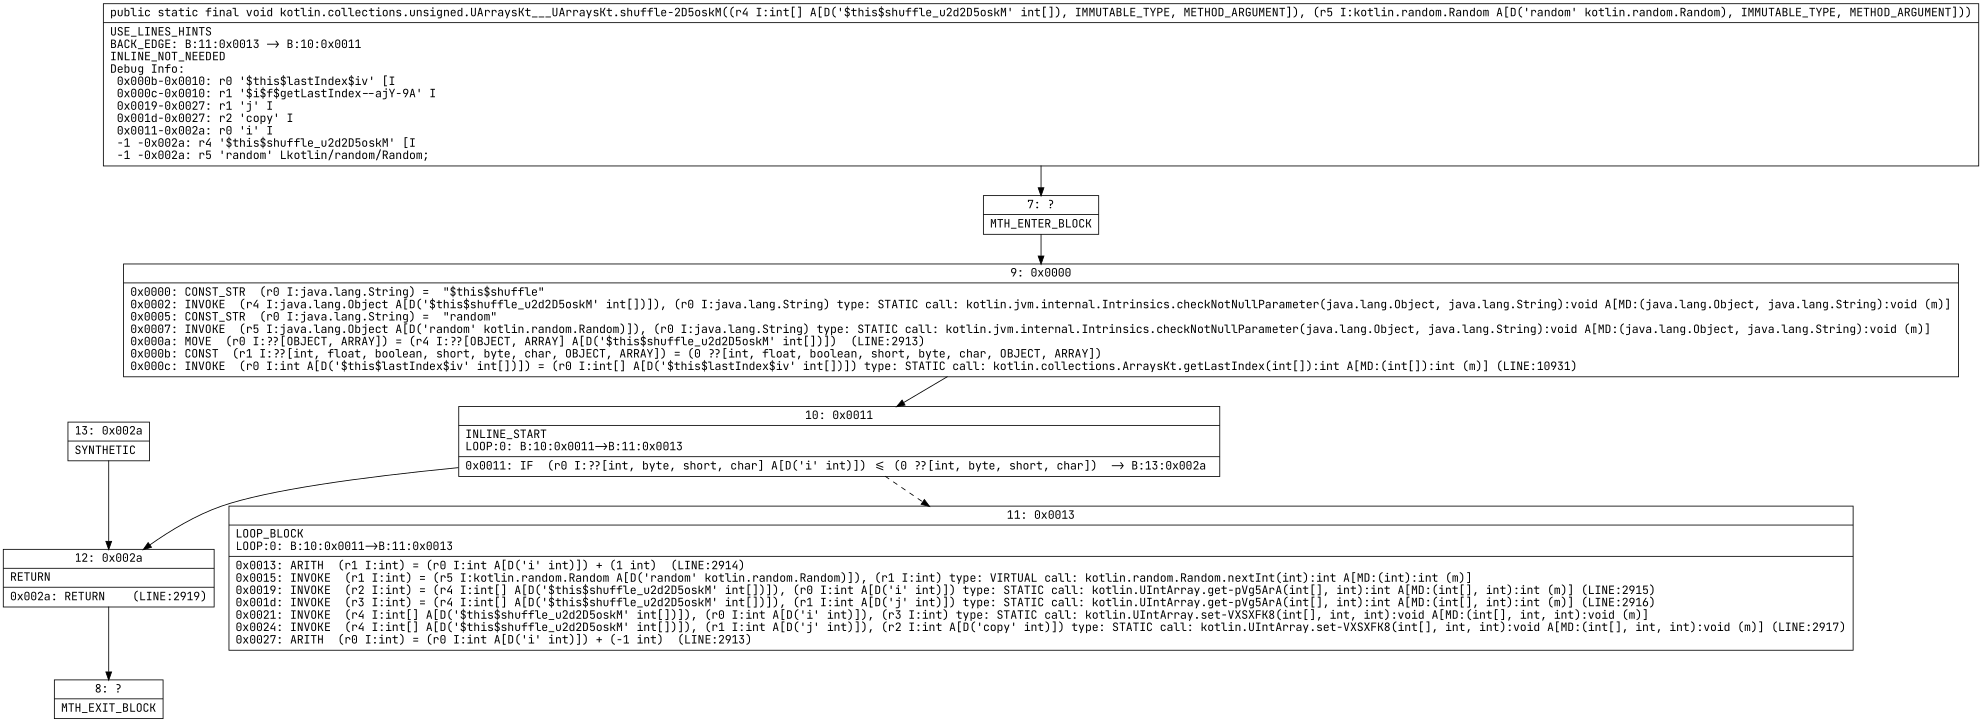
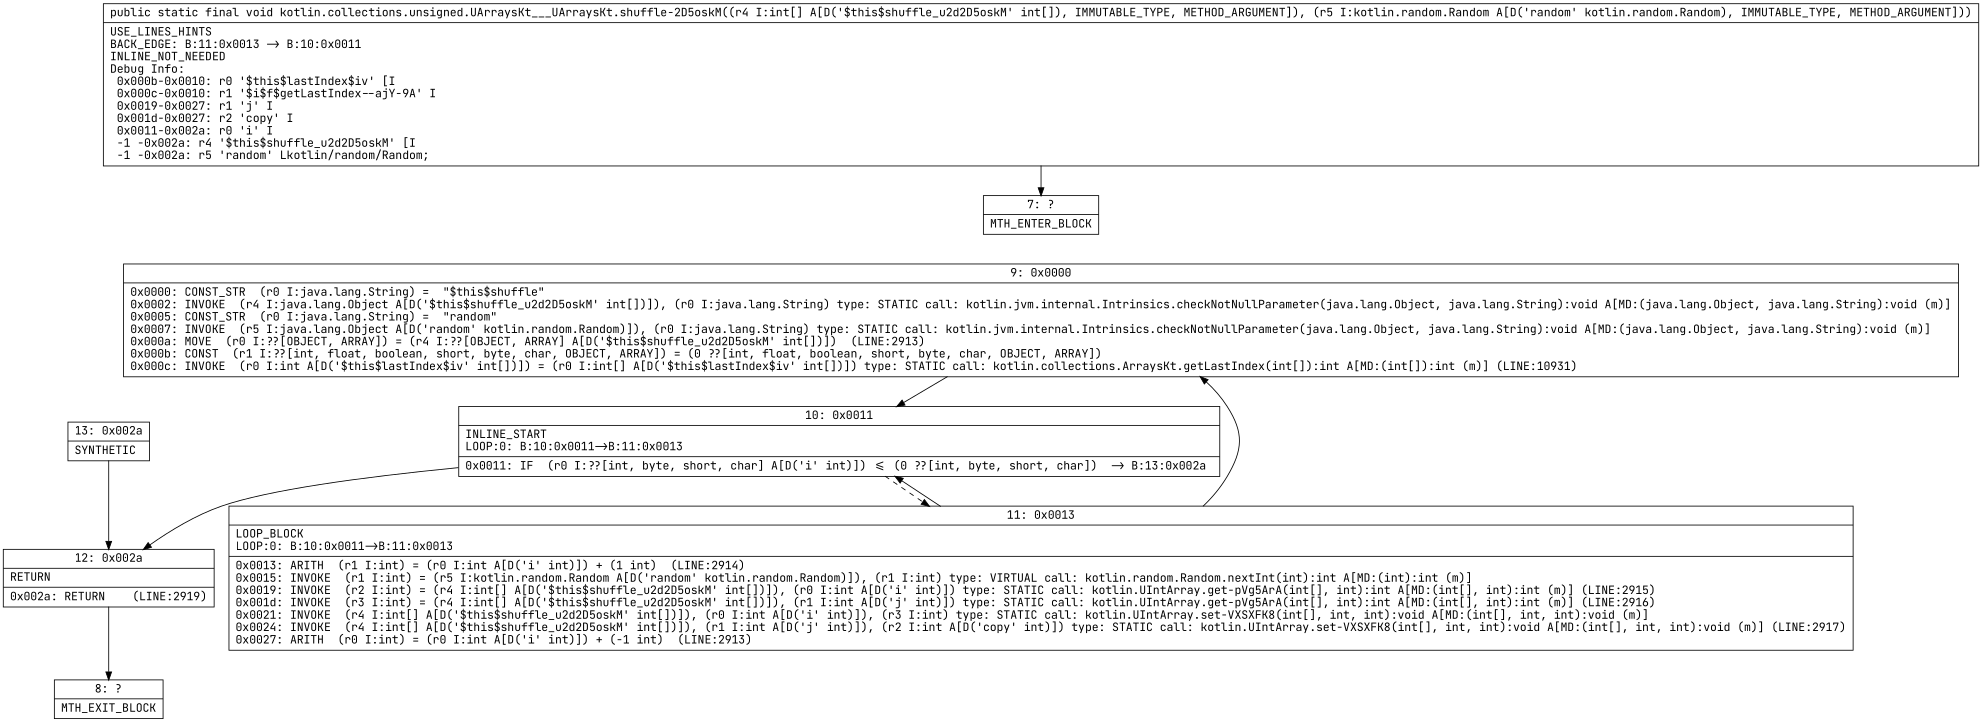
edge "7: ?" -> "9: 0x0000": now "11: 0x0013" -> "9: 0x0000"
edge "11: 0x0013" -> "10: 0x0011": added
